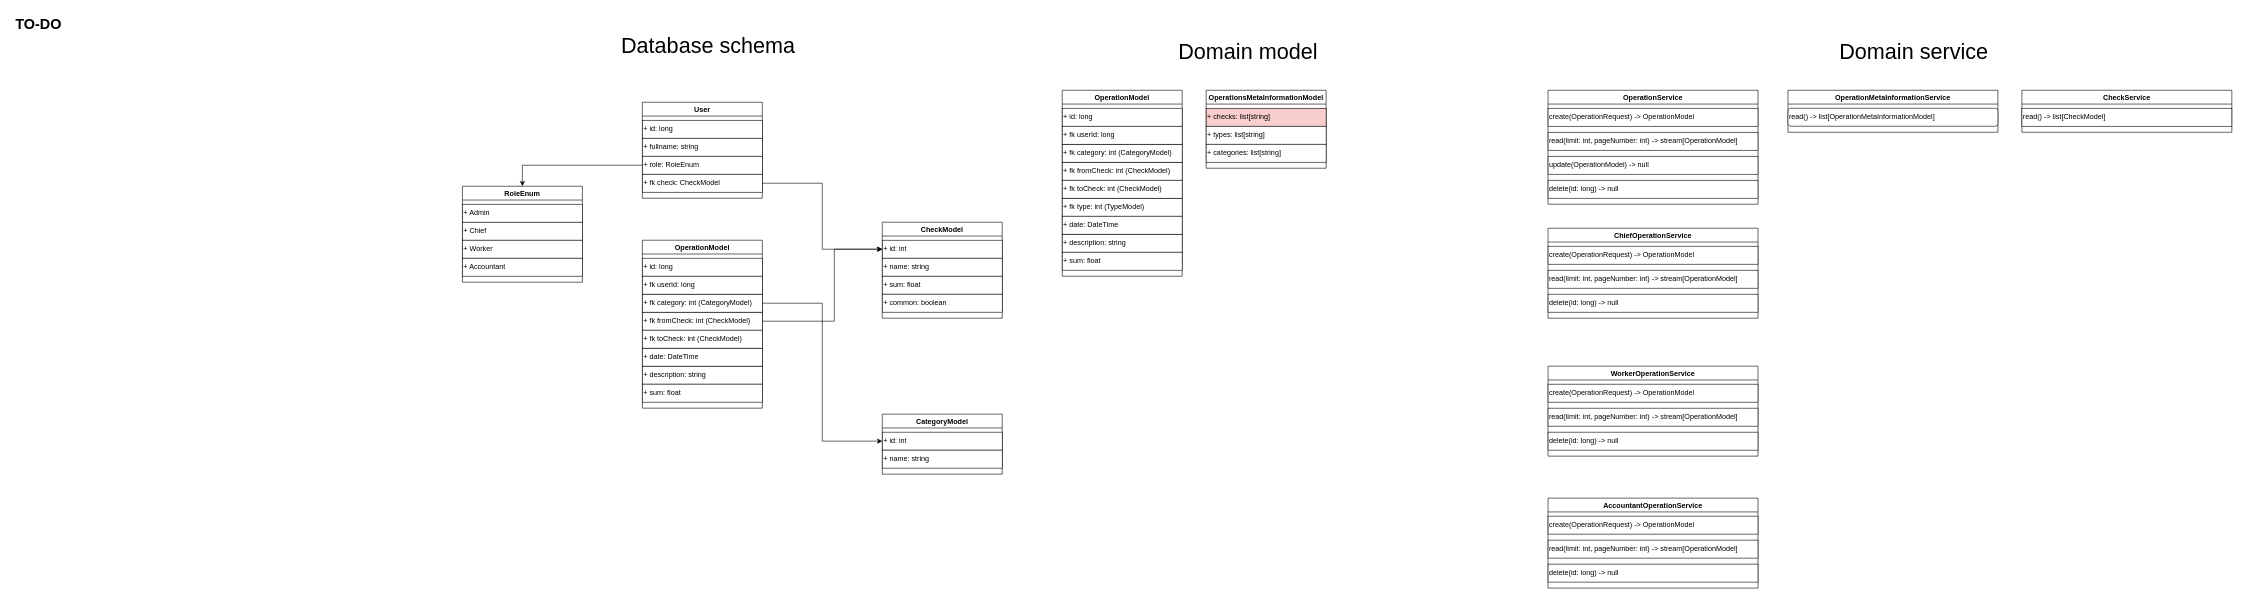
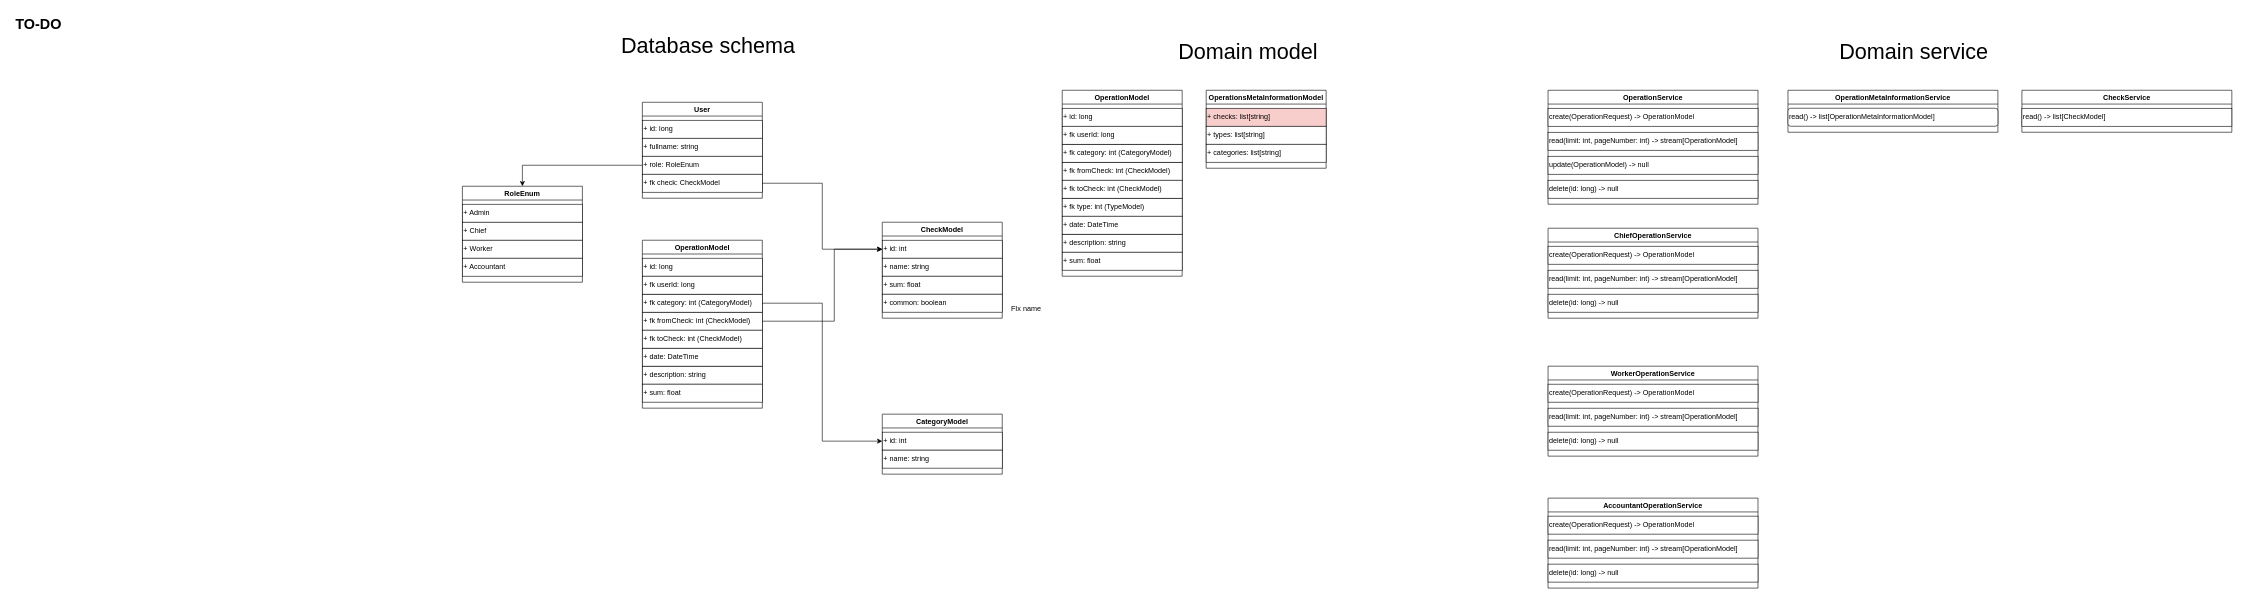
node "FIx name": added
